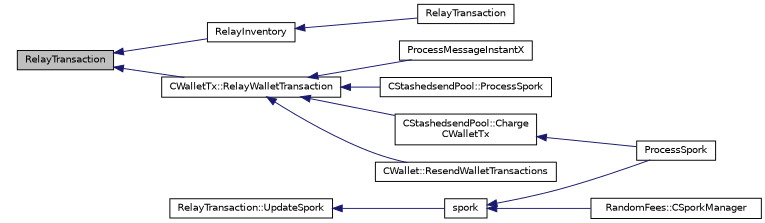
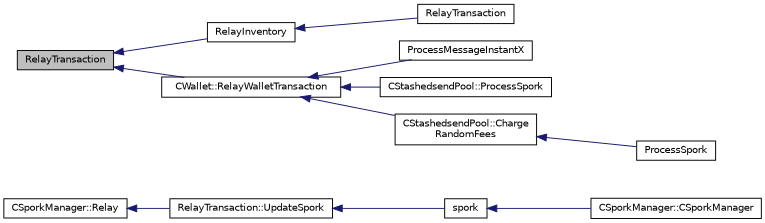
node "CWalletTx::RelayWalletTransaction": label "CWalletTx::RelayWalletTransaction" -> "CWallet::RelayWalletTransaction"
node "CStashedsendPool::Charge CWalletTx": label "CStashedsendPool::Charge CWalletTx" -> "CStashedsendPool::Charge RandomFees"
node "CWallet::ResendWalletTransactions": removed
edge "ProcessSpork" -> "spork": removed
node "CSporkManager::Relay": added
node "RandomFees::CSporkManager": label "RandomFees::CSporkManager" -> "CSporkManager::CSporkManager"
